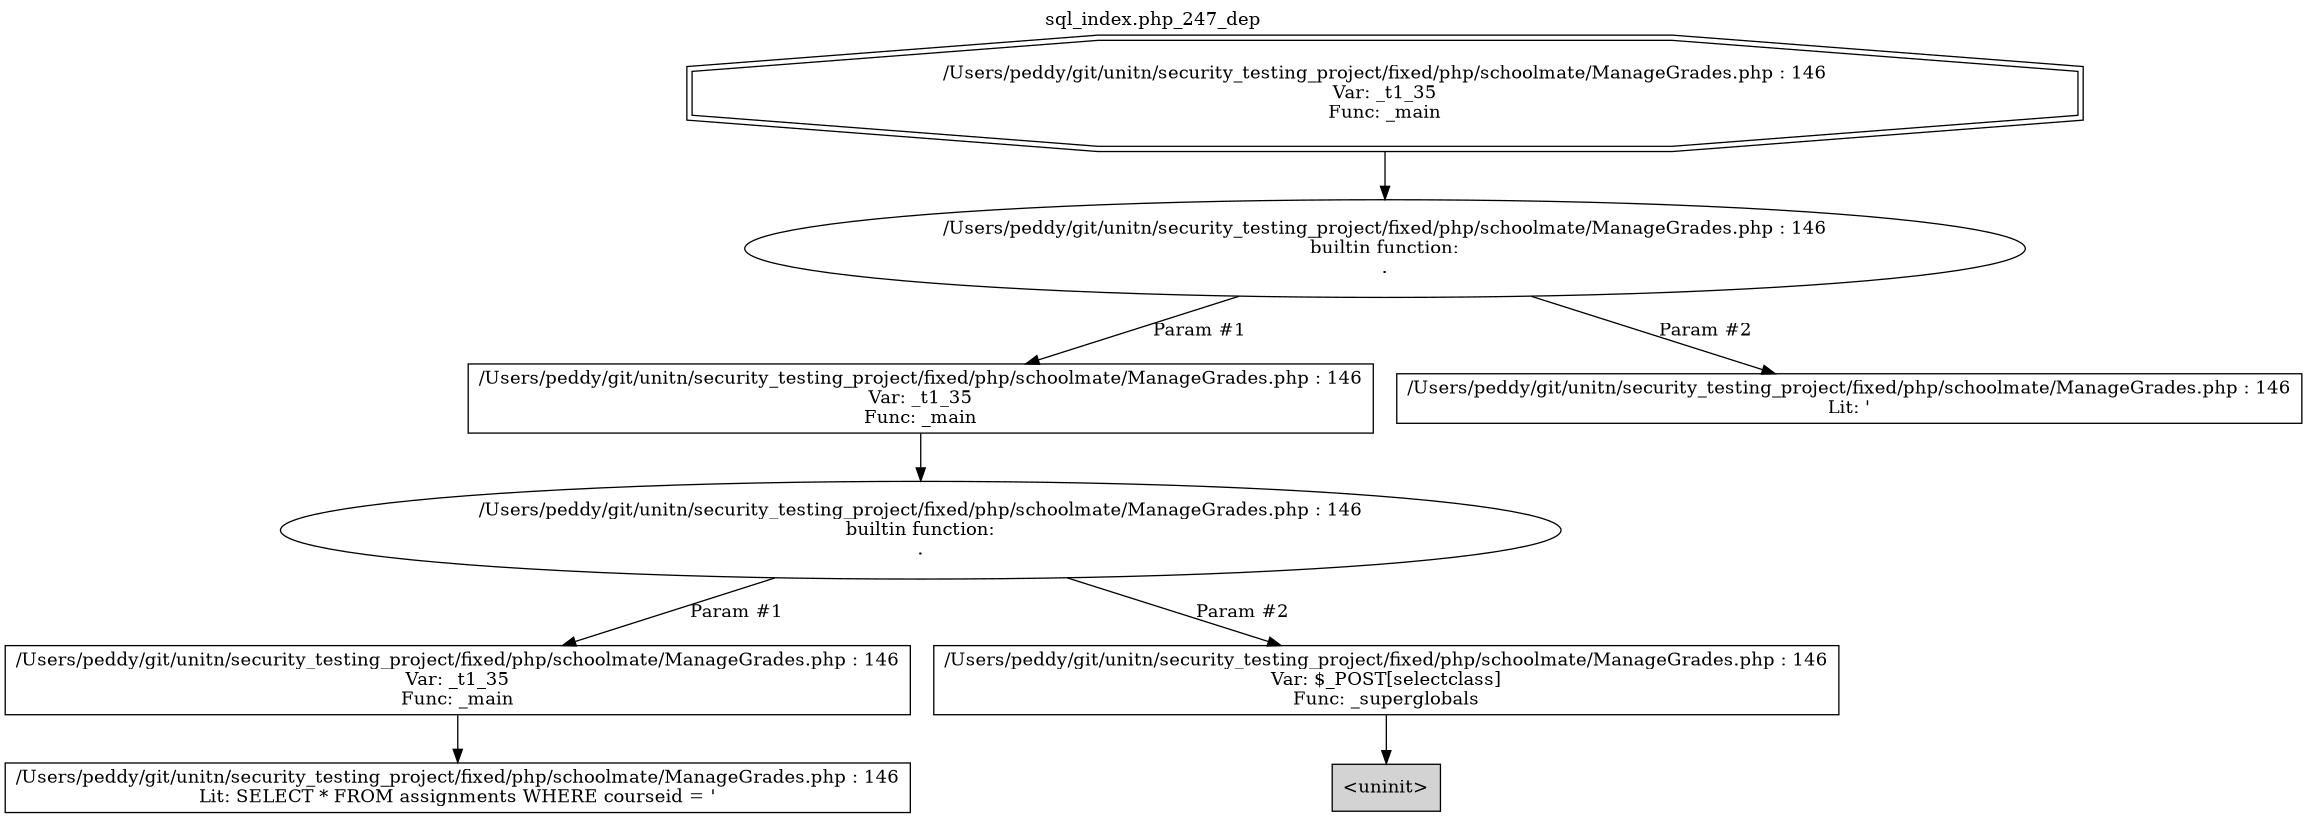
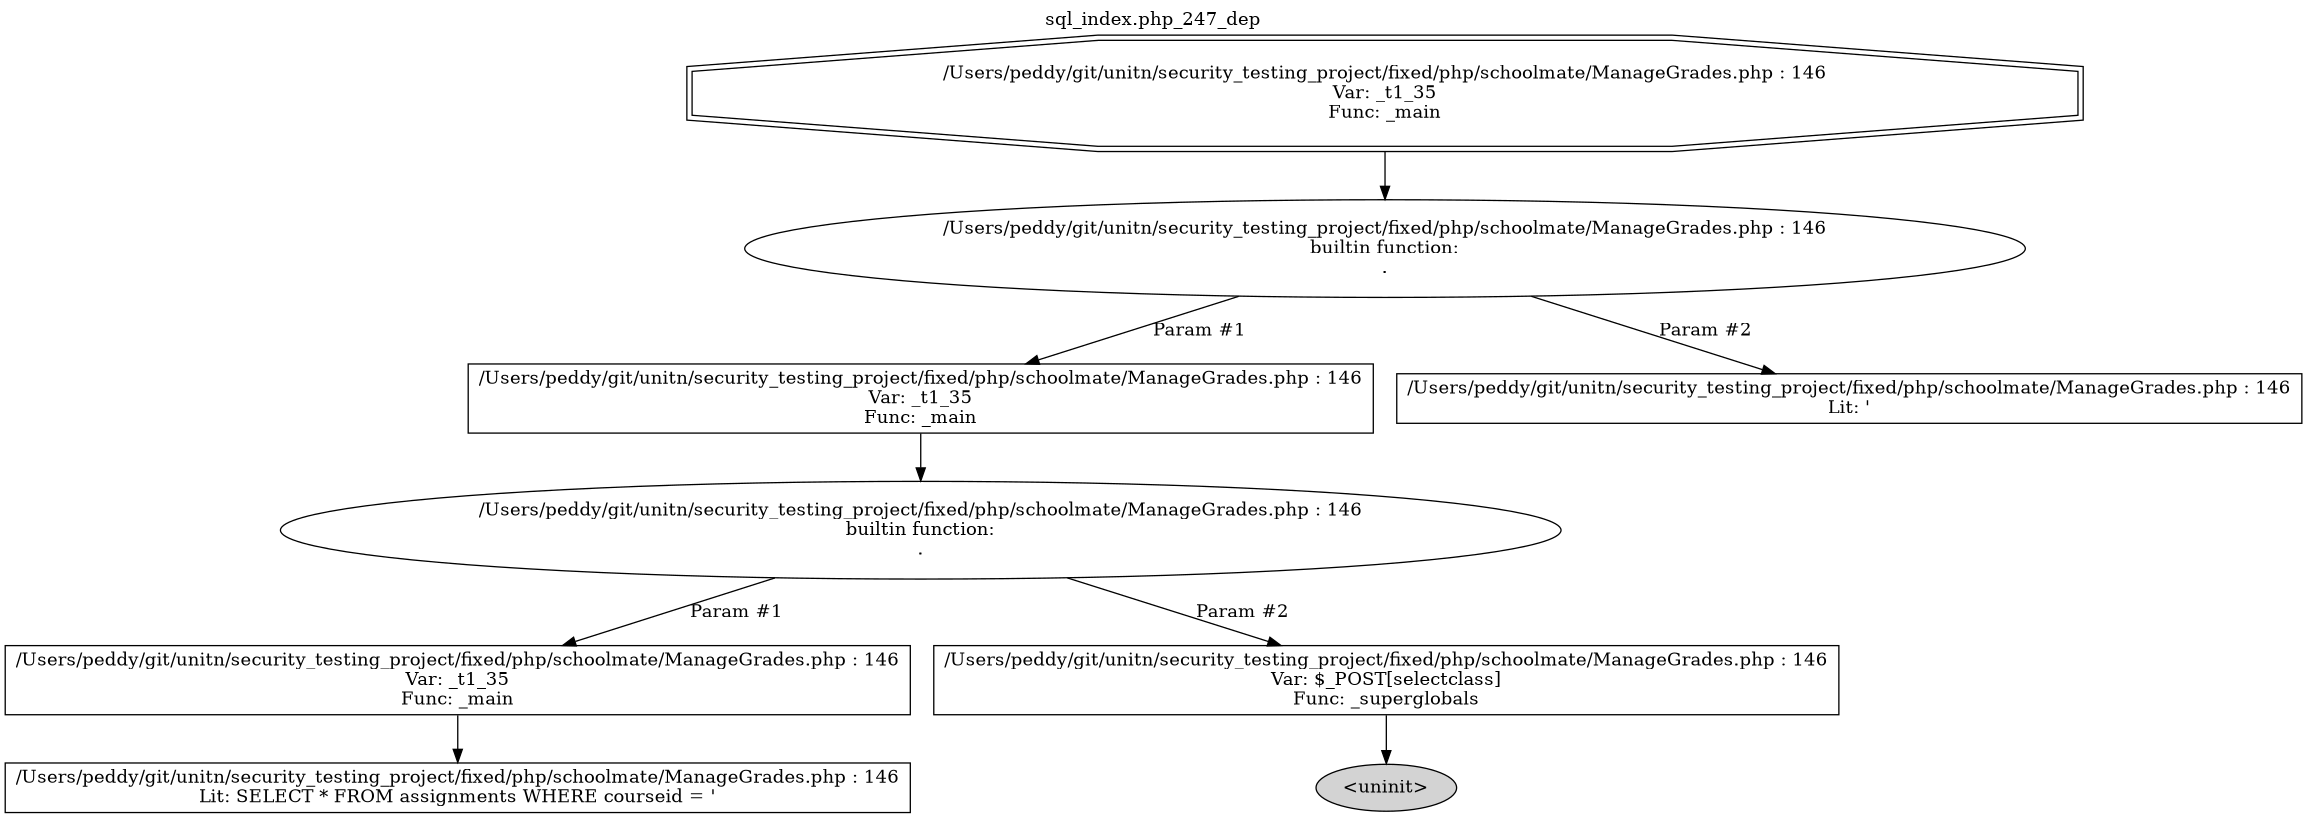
node "<uninit>": shape box -> ellipse
